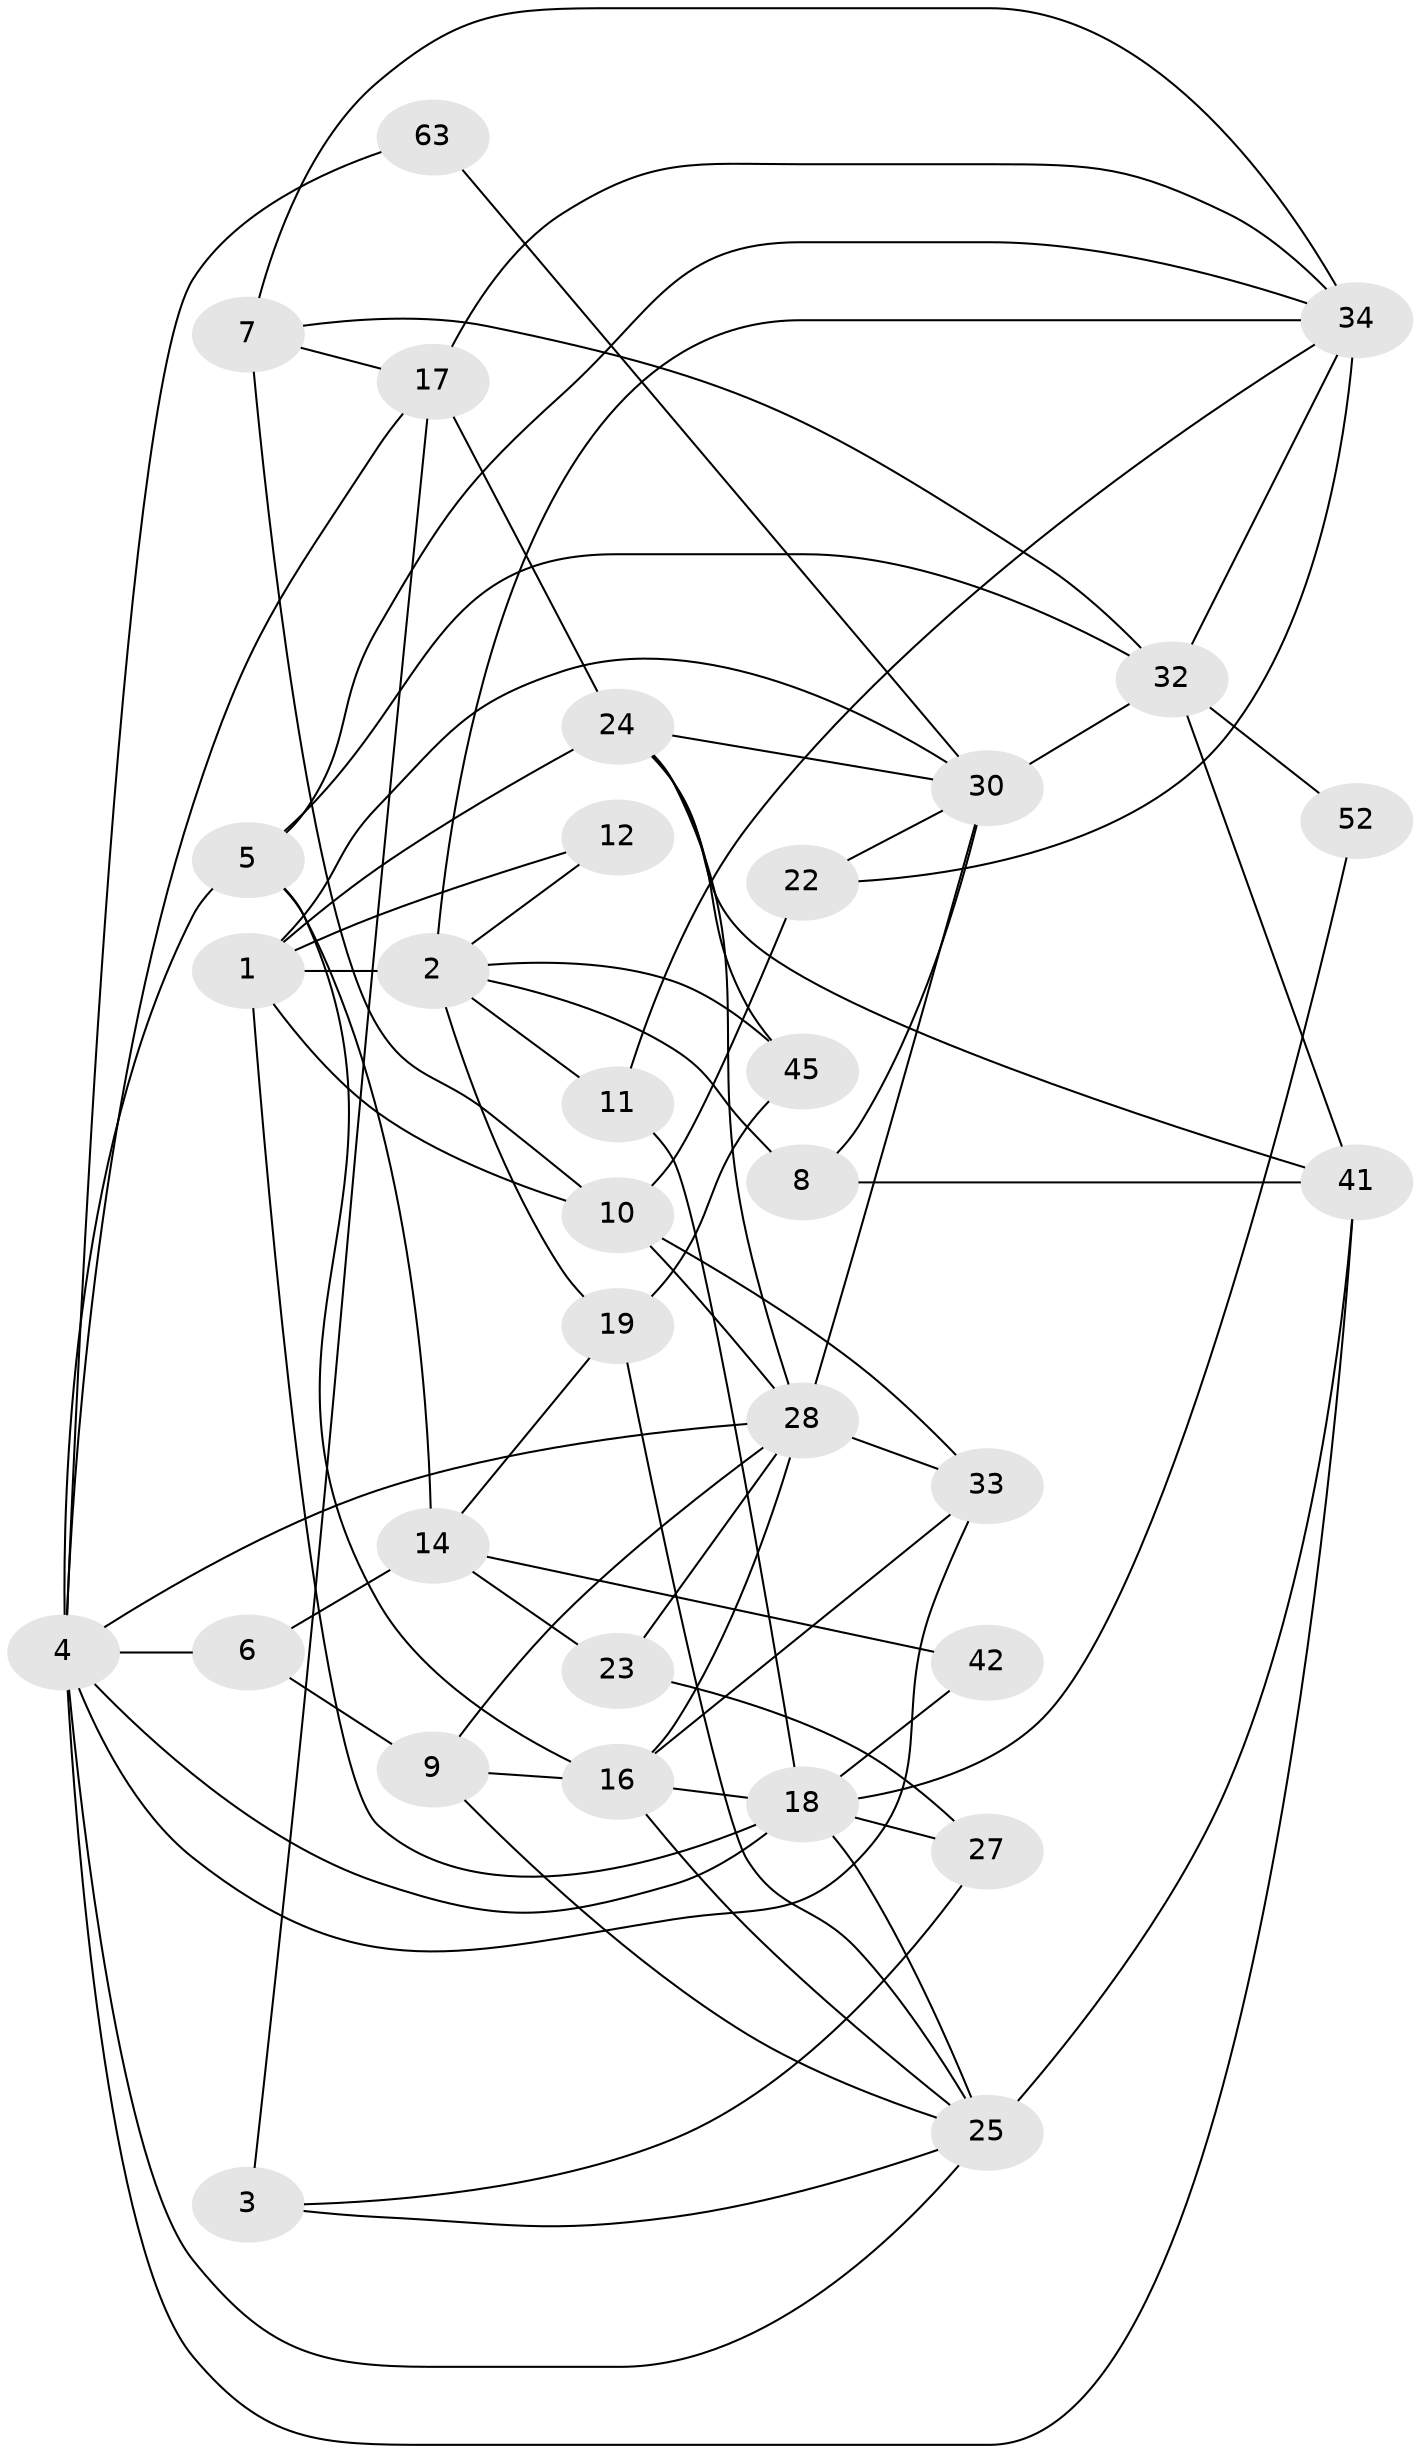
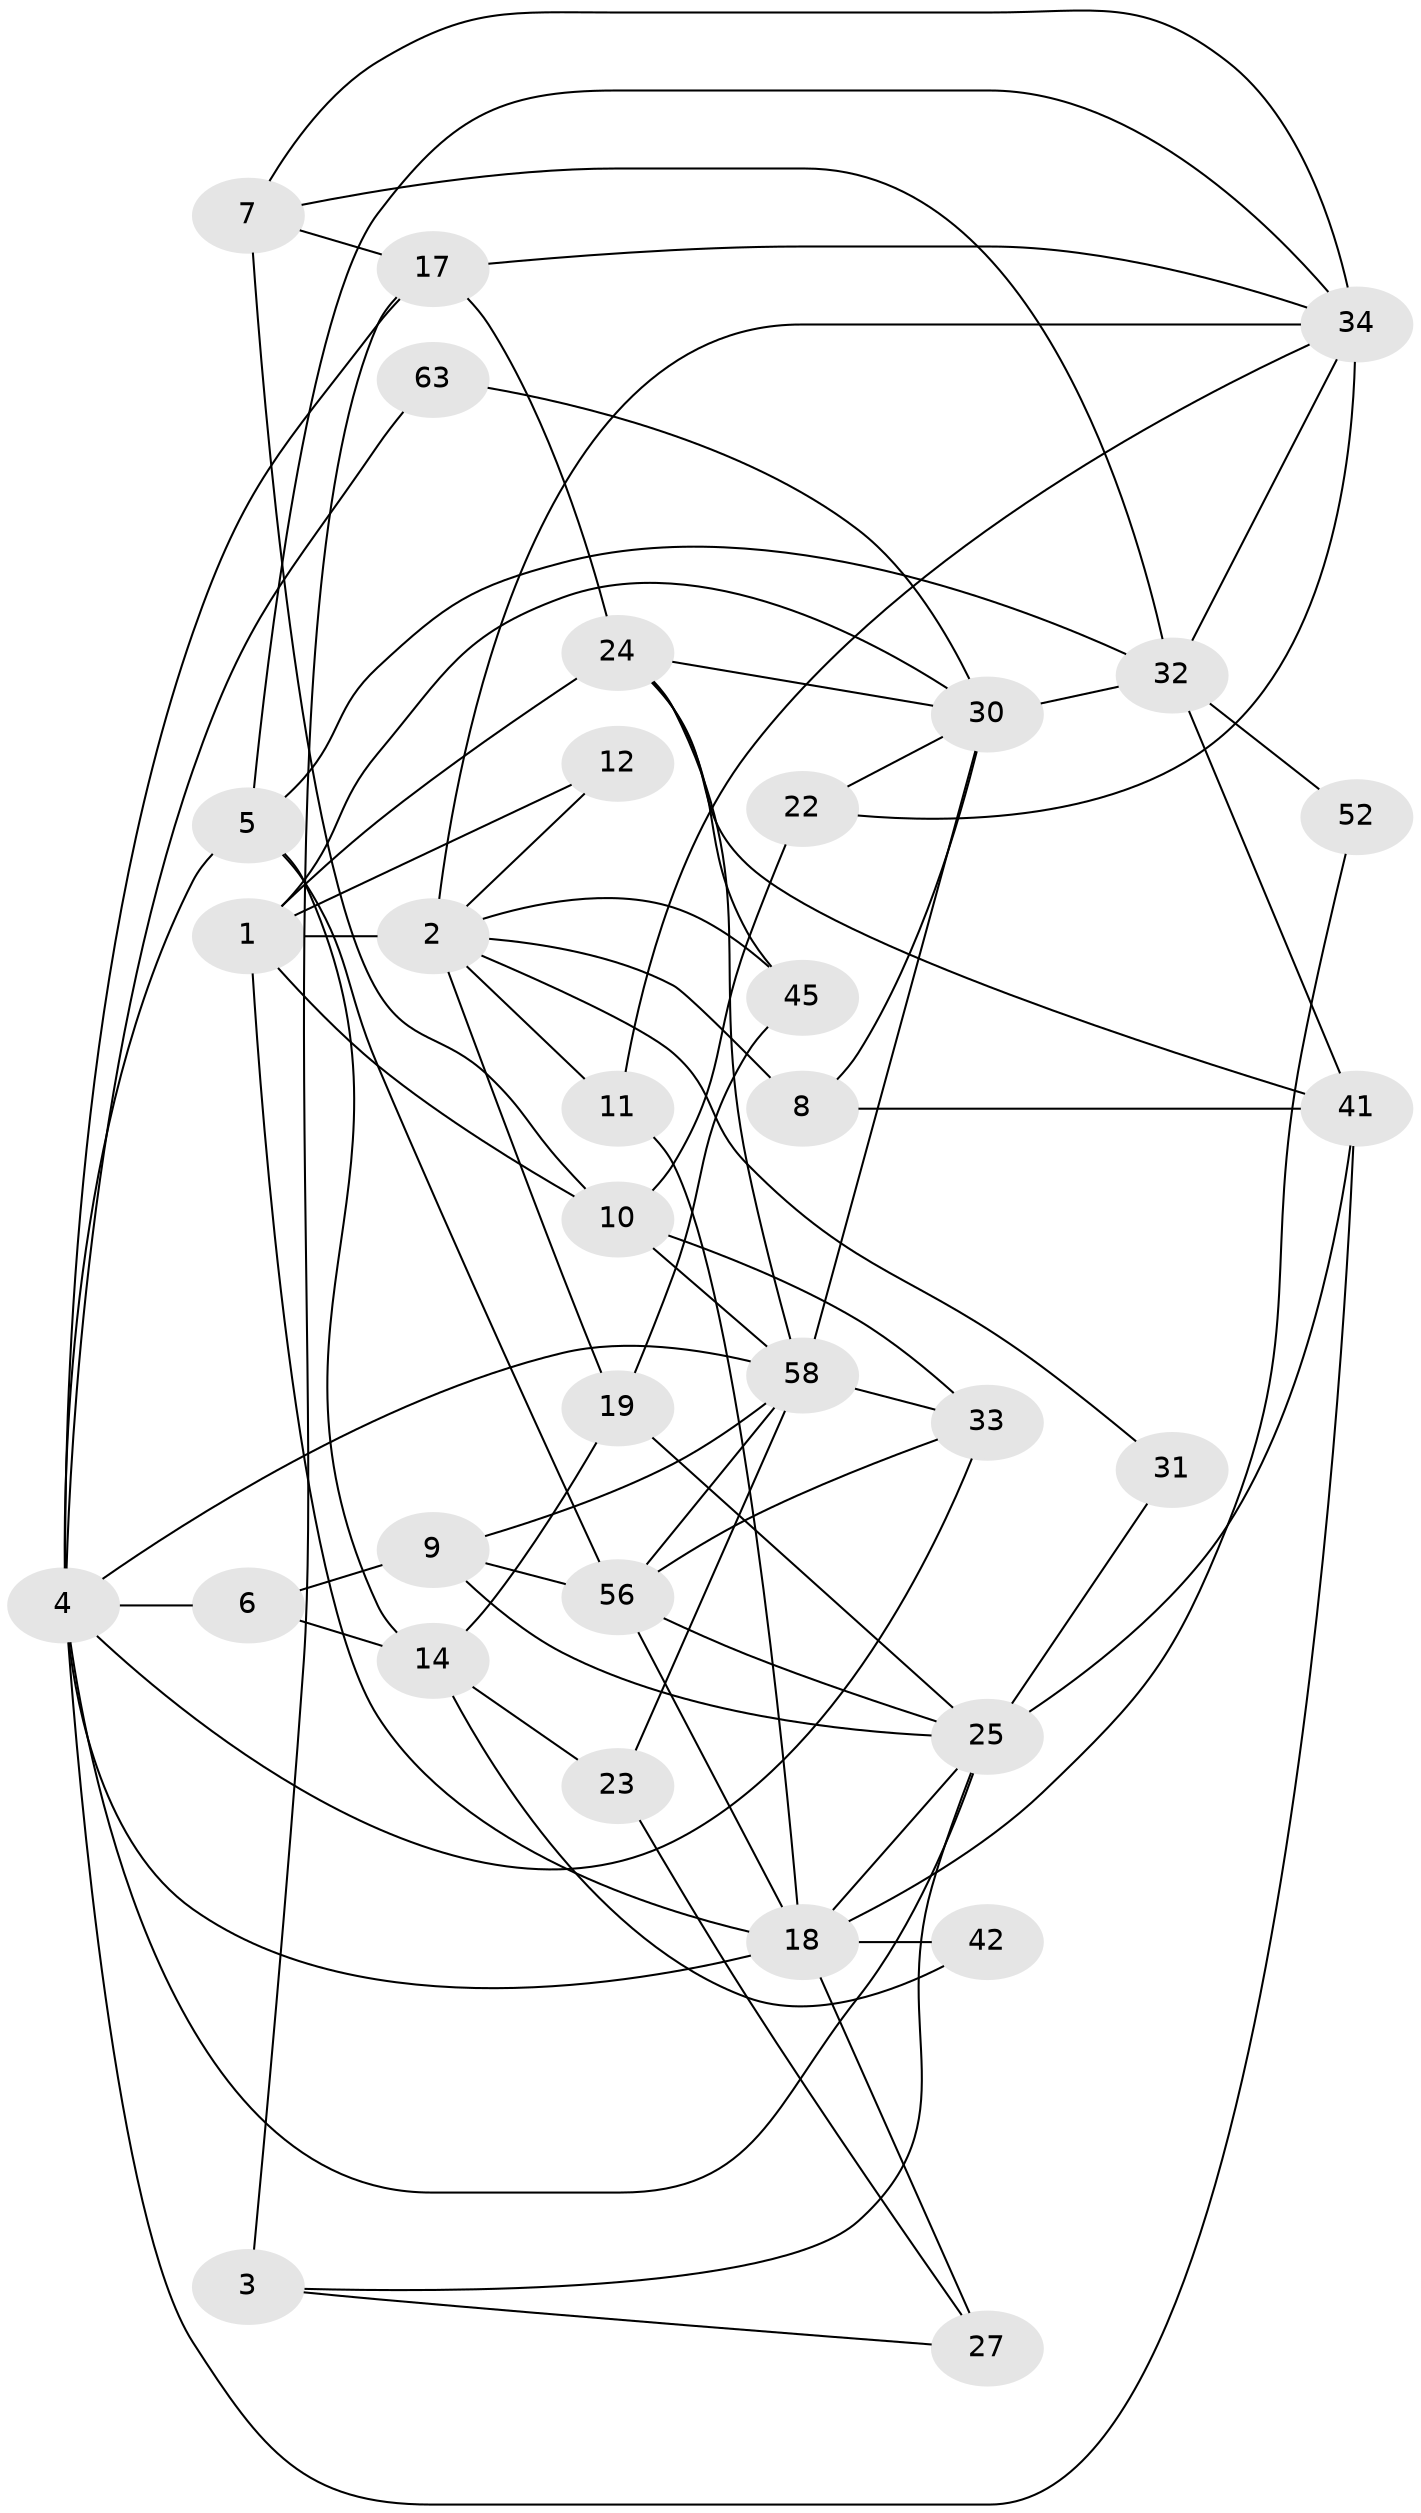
node "28": label "28" -> "58"
node "31": added
node "16": label "16" -> "56"
